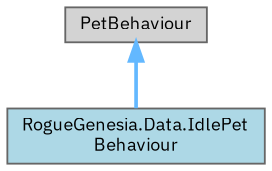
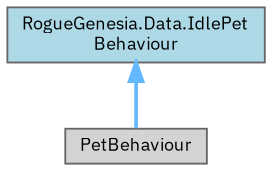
edge "RogueGenesia.Data.IdlePet Behaviour" -> "PetBehaviour": reversed
